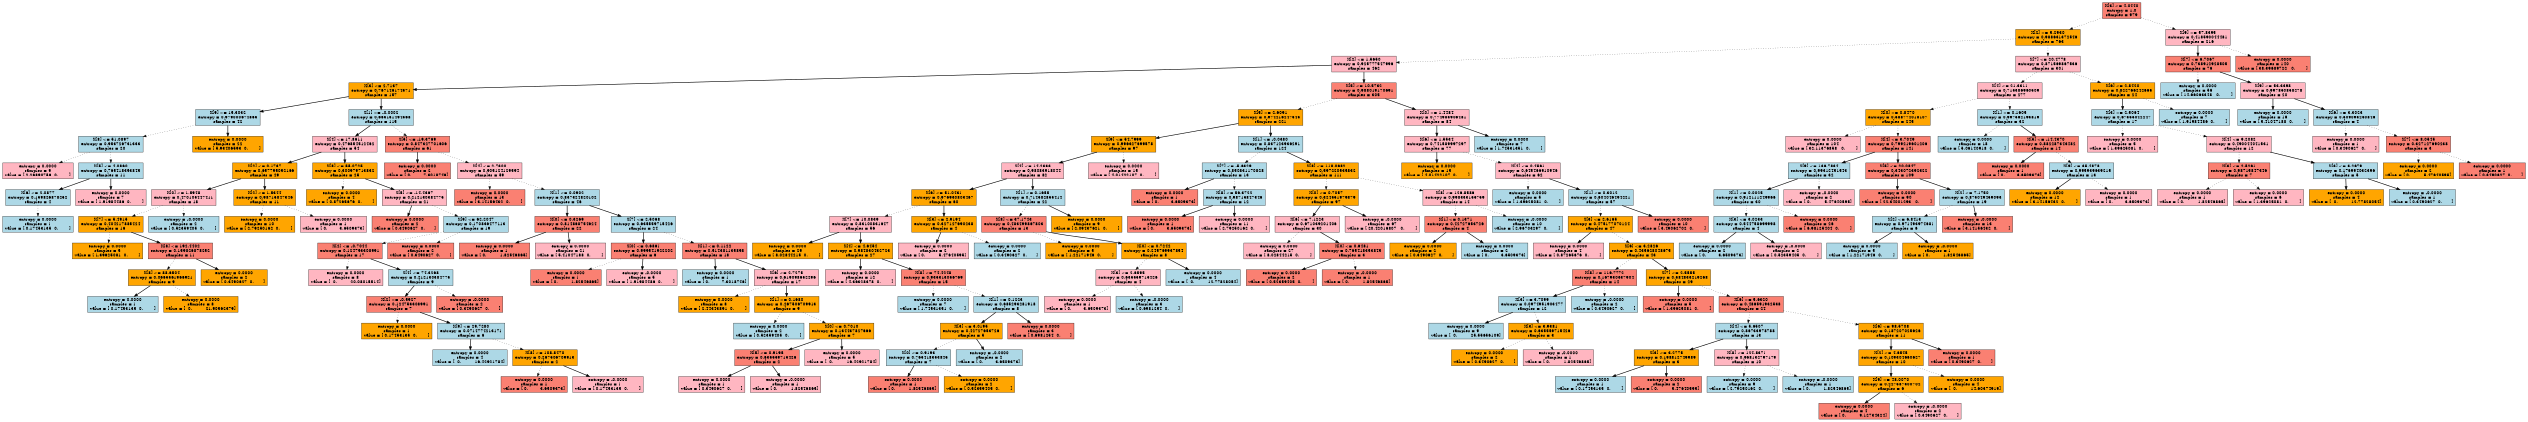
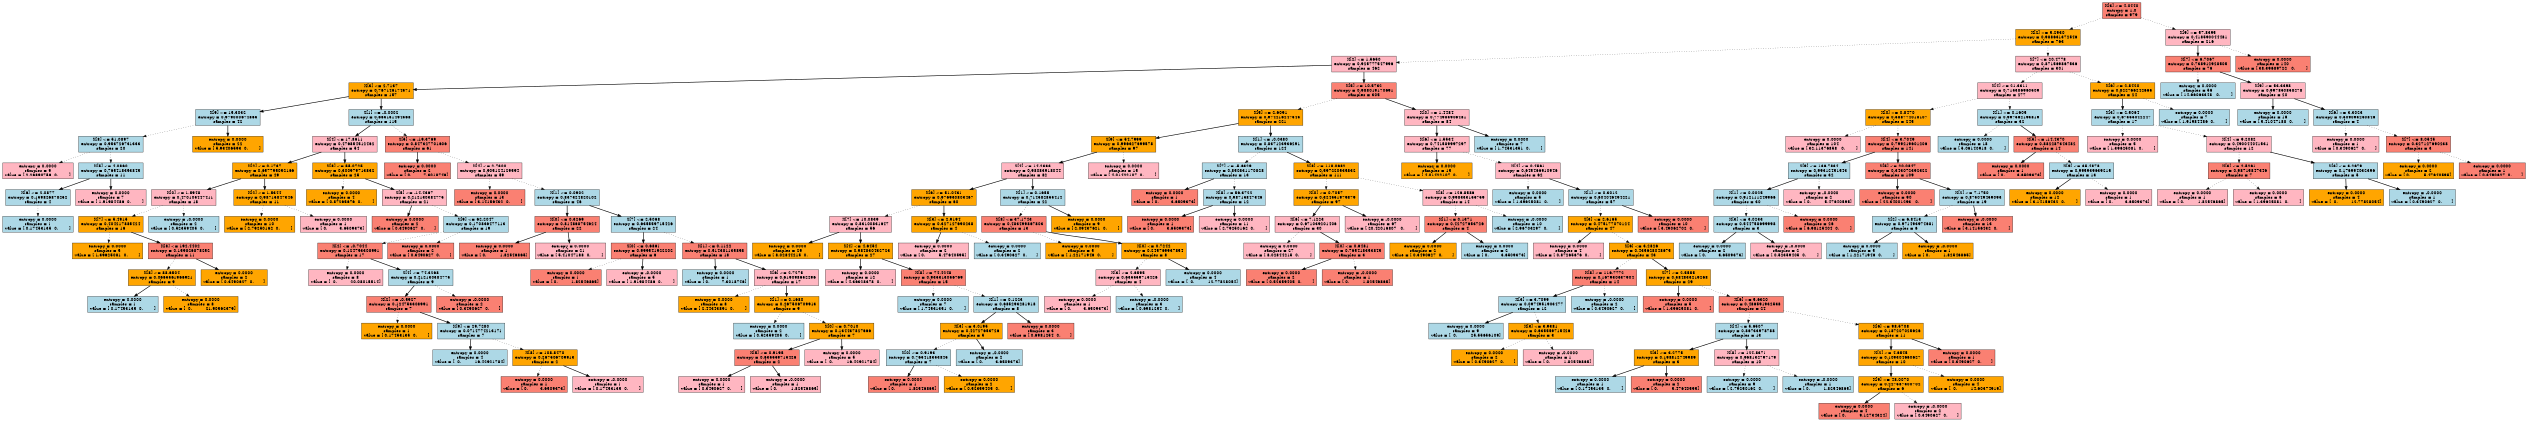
node "X[3] <= 3.0233 entropy = 0.544758699998 samples = 4": label "X[3] <= 3.0233 entropy = 0.544758699998 samples = 4" -> "X[3] <= 3.0233 entropy = 0.544758699998 samples = 3"
node "X[9] <= 29.7280 entropy = 0.0714774213171 samples = 6": label "X[9] <= 29.7280 entropy = 0.0714774213171 samples = 6" -> "X[9] <= 29.7280 entropy = 0.0714774213171 samples = 7"
